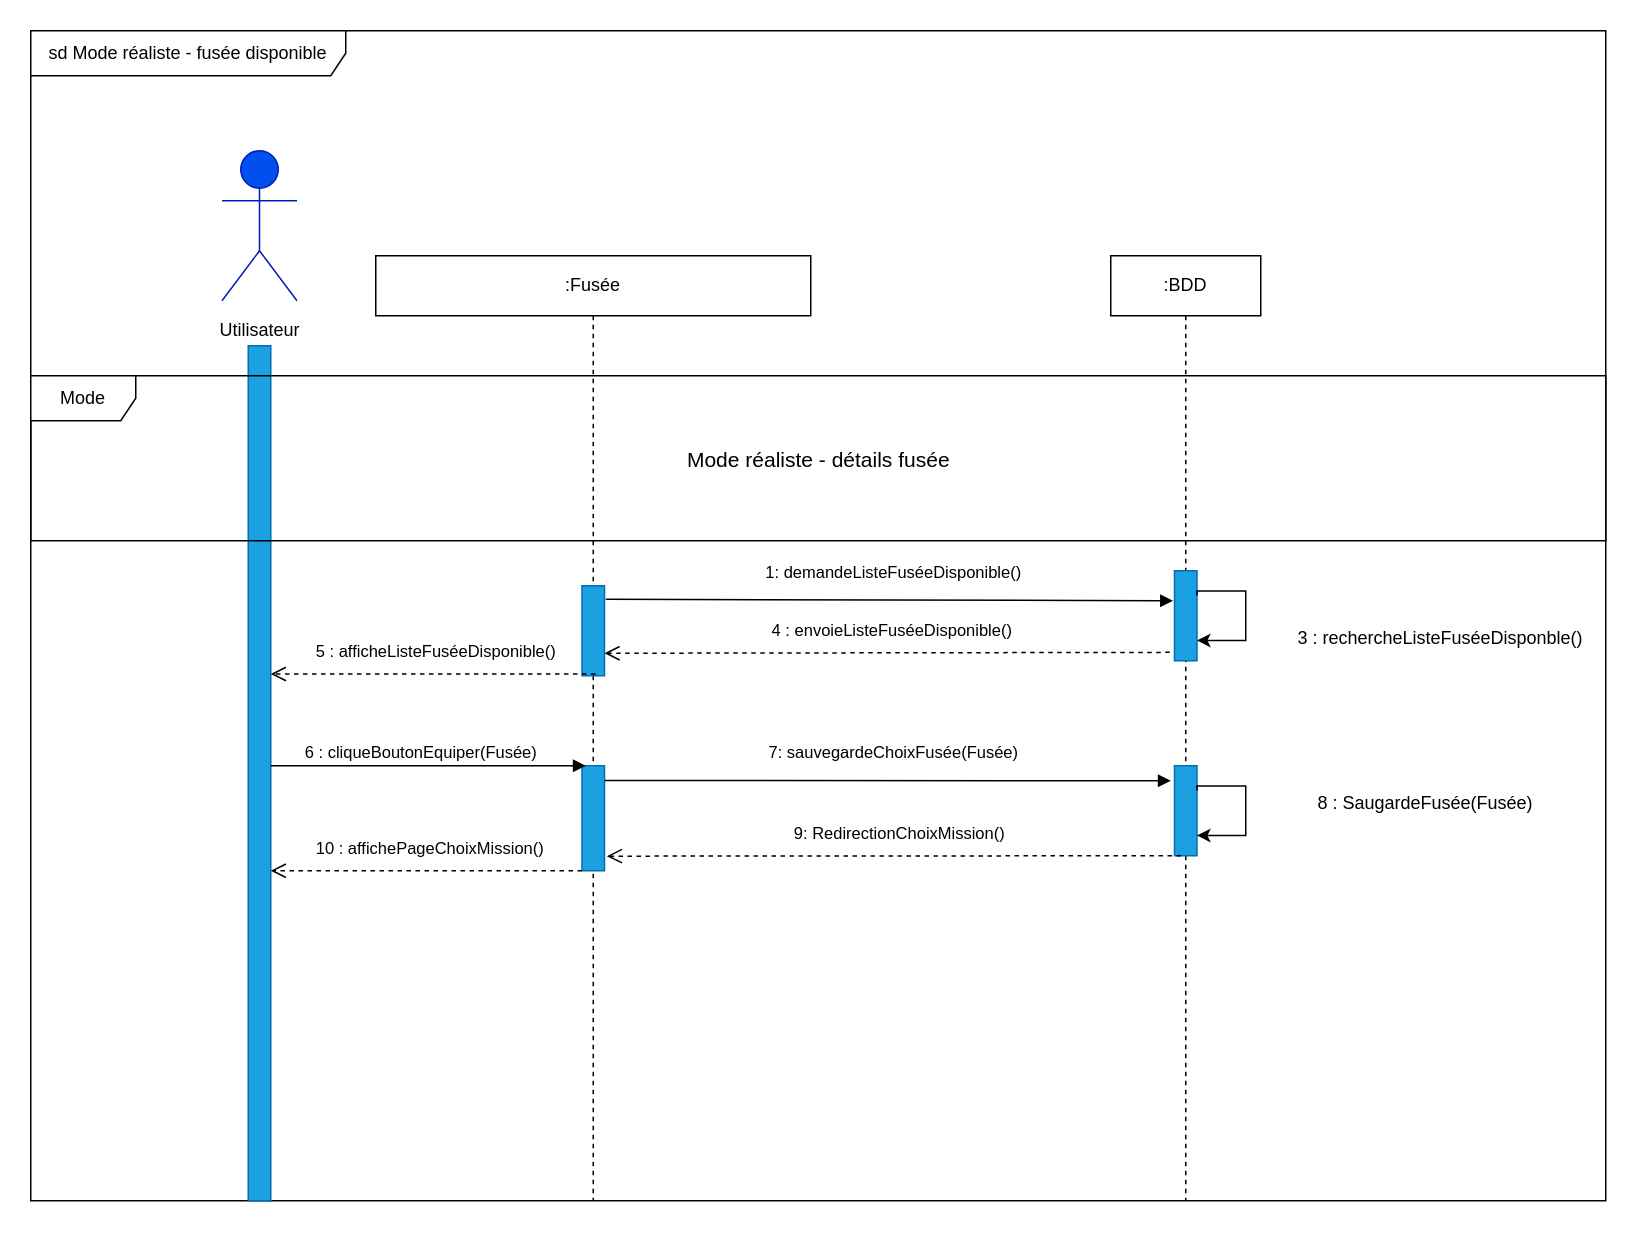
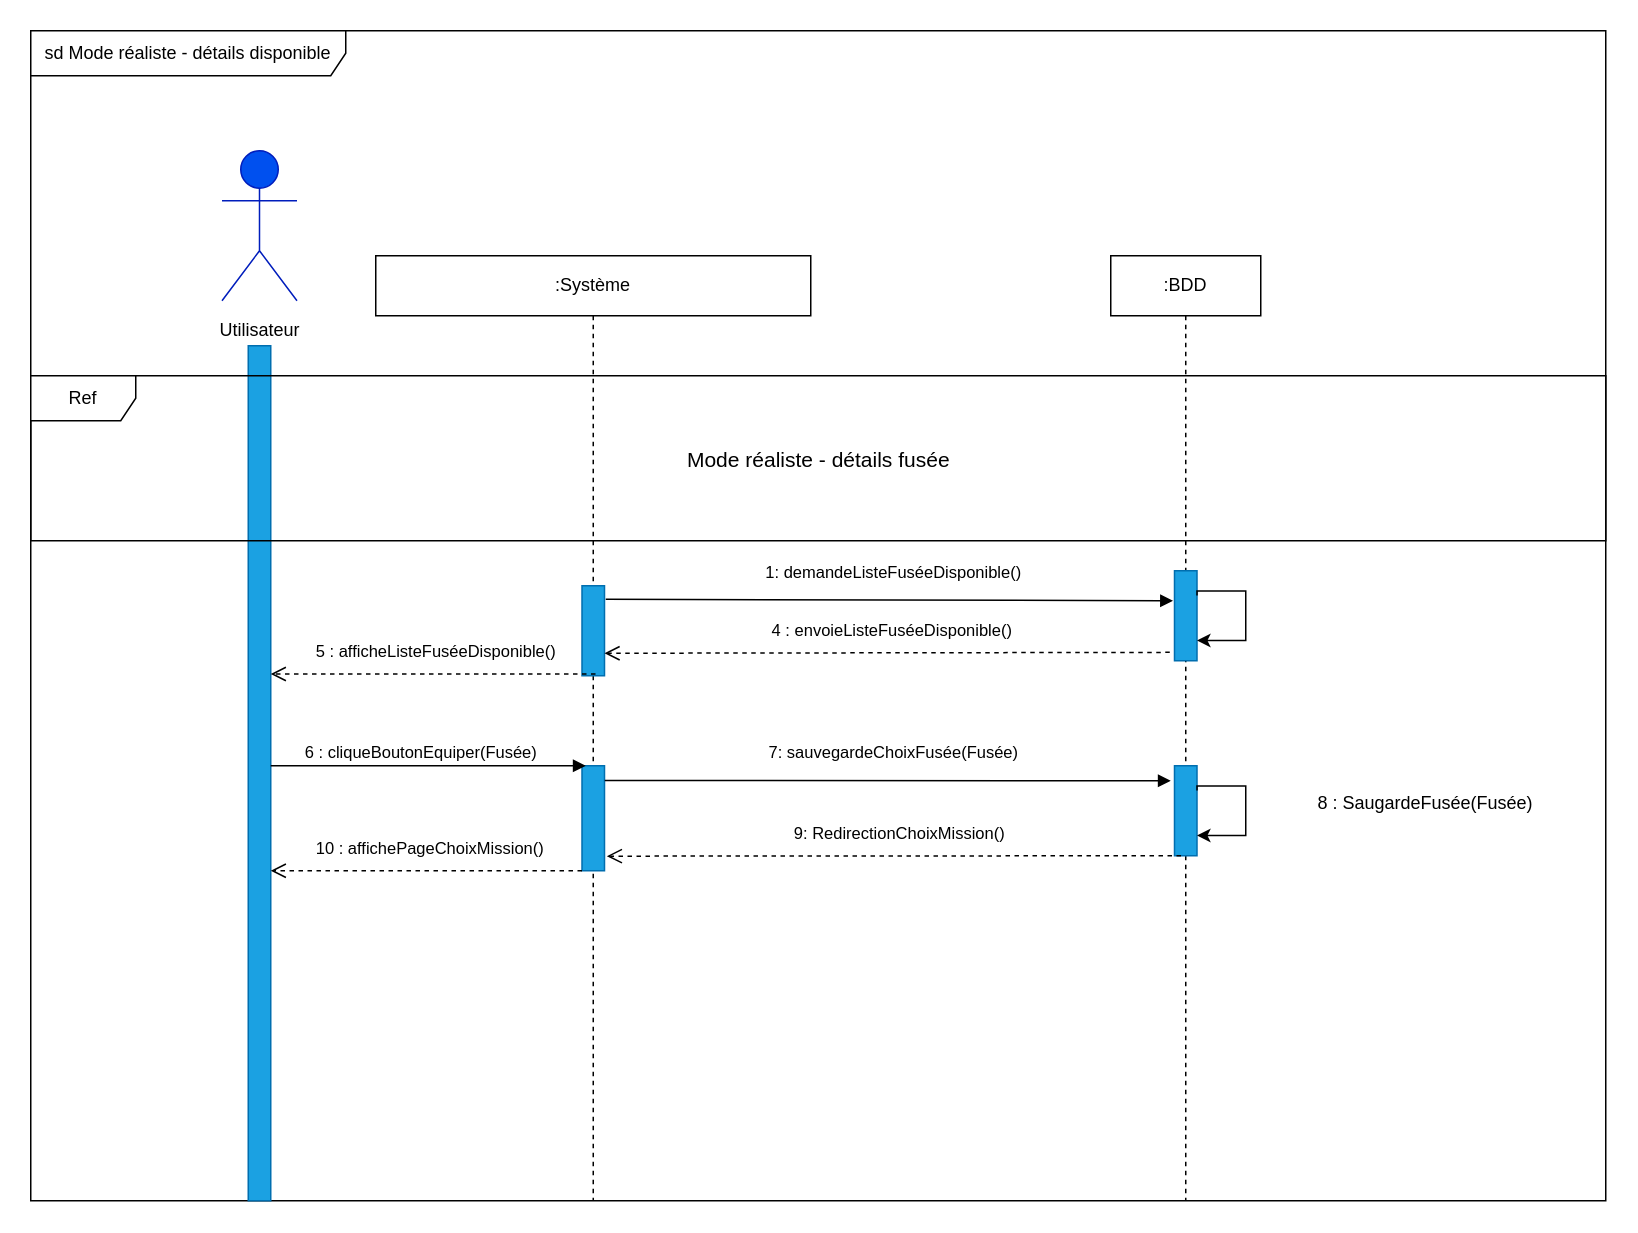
node "sd Mode réaliste - fusée disponible": label "sd Mode réaliste - fusée disponible" -> "sd Mode réaliste - détails disponible"
node ":Fusée": label ":Fusée" -> ":Système"
node "Mode": label "Mode" -> "Ref"
node "3 : rechercheListeFuséeDisponble()": removed
